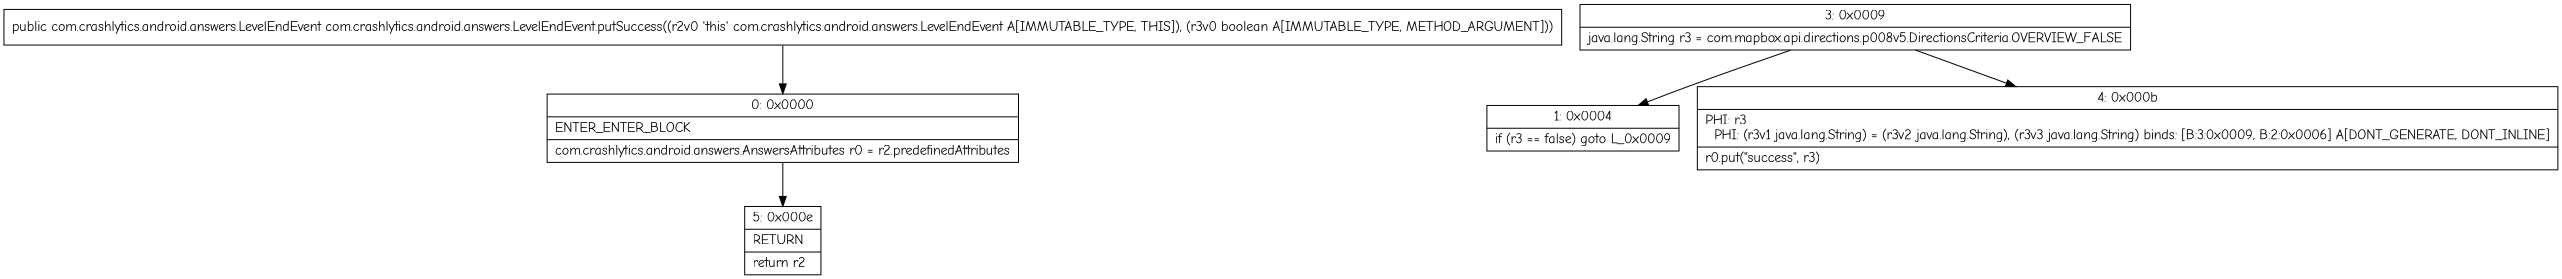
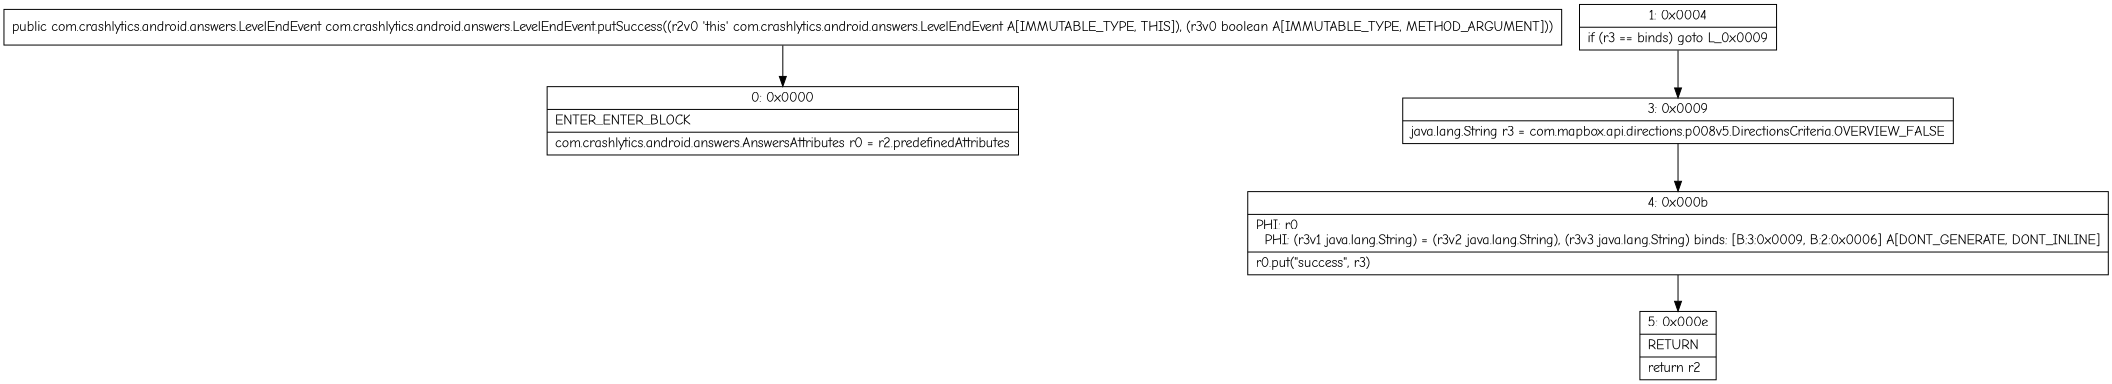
edge "3: 0x0009" -> "1: 0x0004": reversed
node "4: 0x000b": text "PHI: r3" -> "PHI: r0"
node "1: 0x0004": text "if (r3 == false) goto L_0x0009" -> "if (r3 == binds) goto L_0x0009"
edge "0: 0x0000" -> "5: 0x000e": now "4: 0x000b" -> "5: 0x000e"
